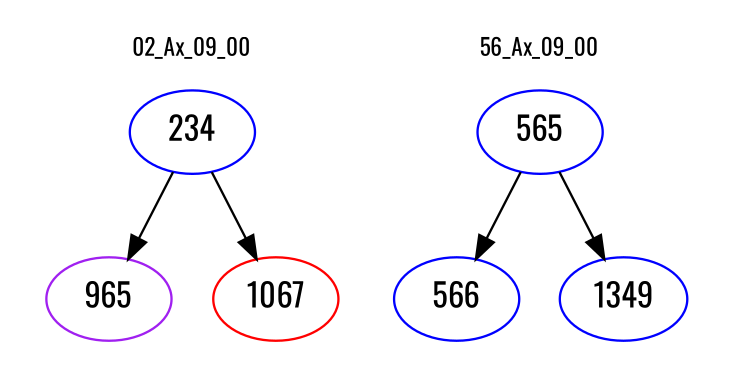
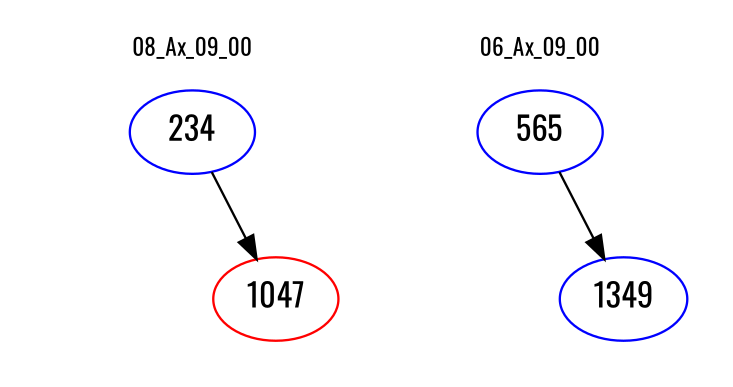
cluster "02_Ax_09_00": label "02_Ax_09_00" -> "08_Ax_09_00"
cluster "56_Ax_09_00": label "56_Ax_09_00" -> "06_Ax_09_00"
node "965": removed
node "1067": label "1067" -> "1047"
node "566": removed
